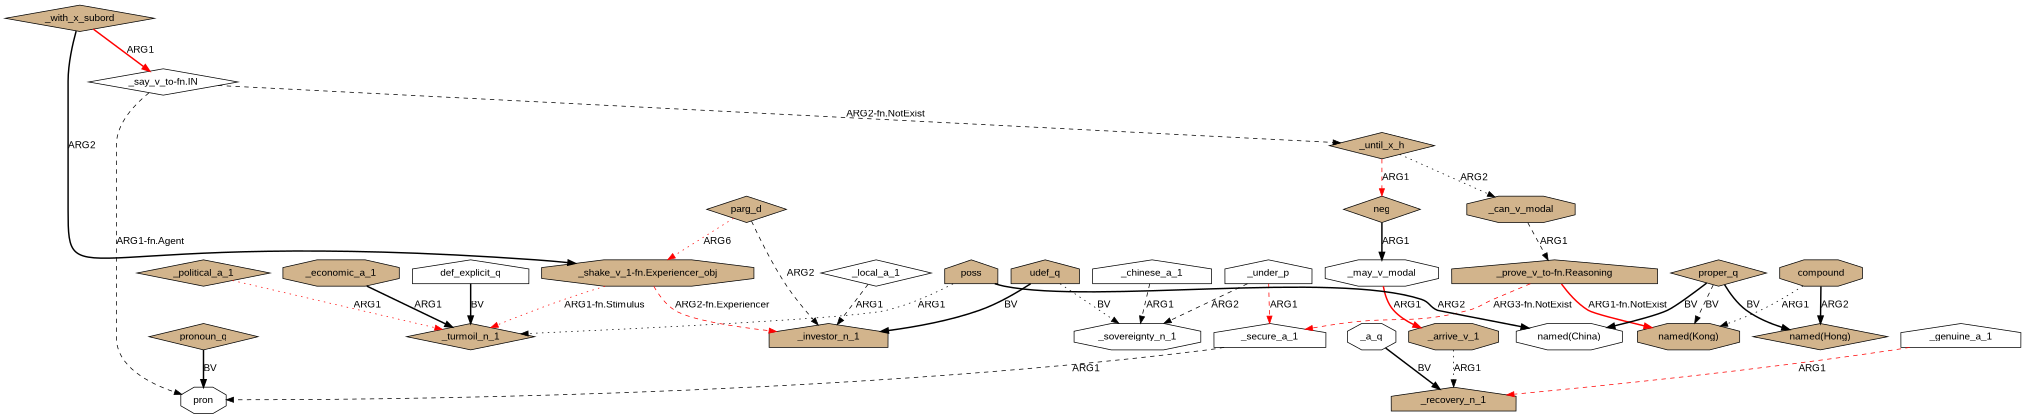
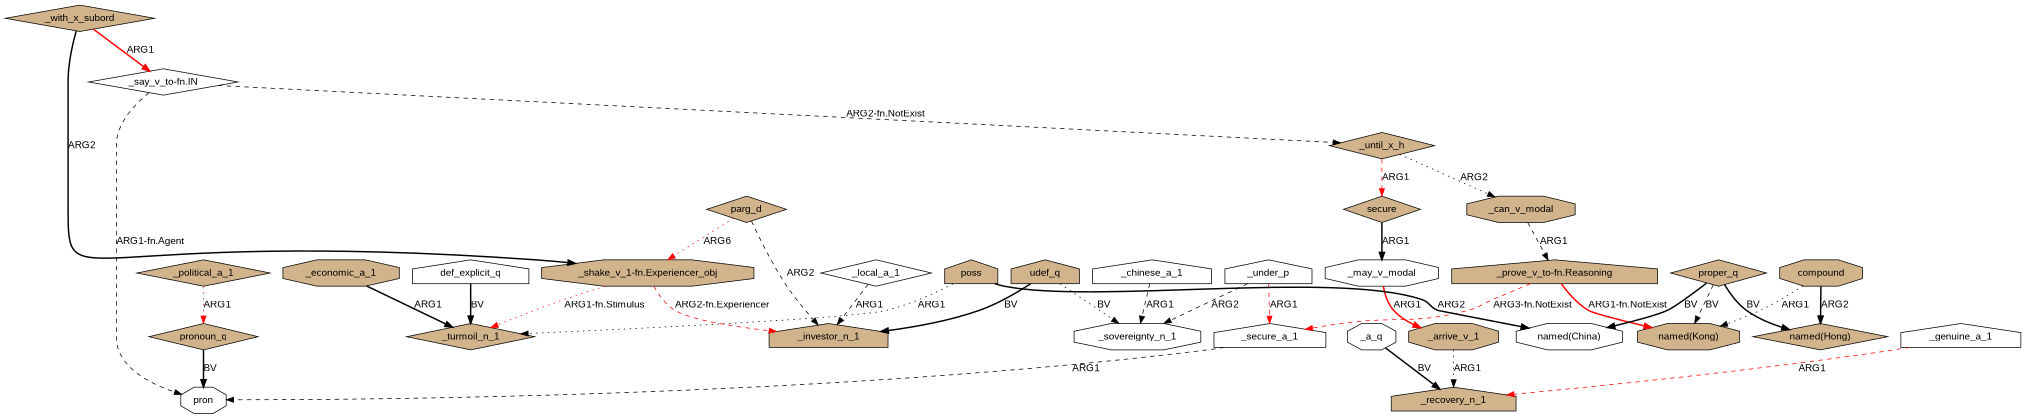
node "neg": label "neg" -> "secure"
edge "_political_a_1" -> "_turmoil_n_1": now "_political_a_1" -> "pronoun_q"
